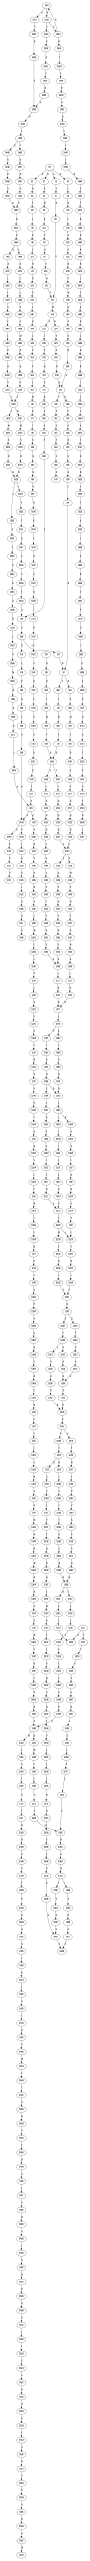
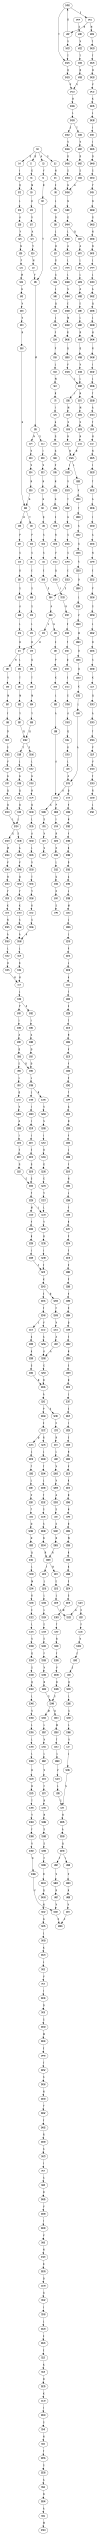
edge "S410" -> "S414": now "S410" -> "S425"
edge "S70" -> "S75": added, label "L"
